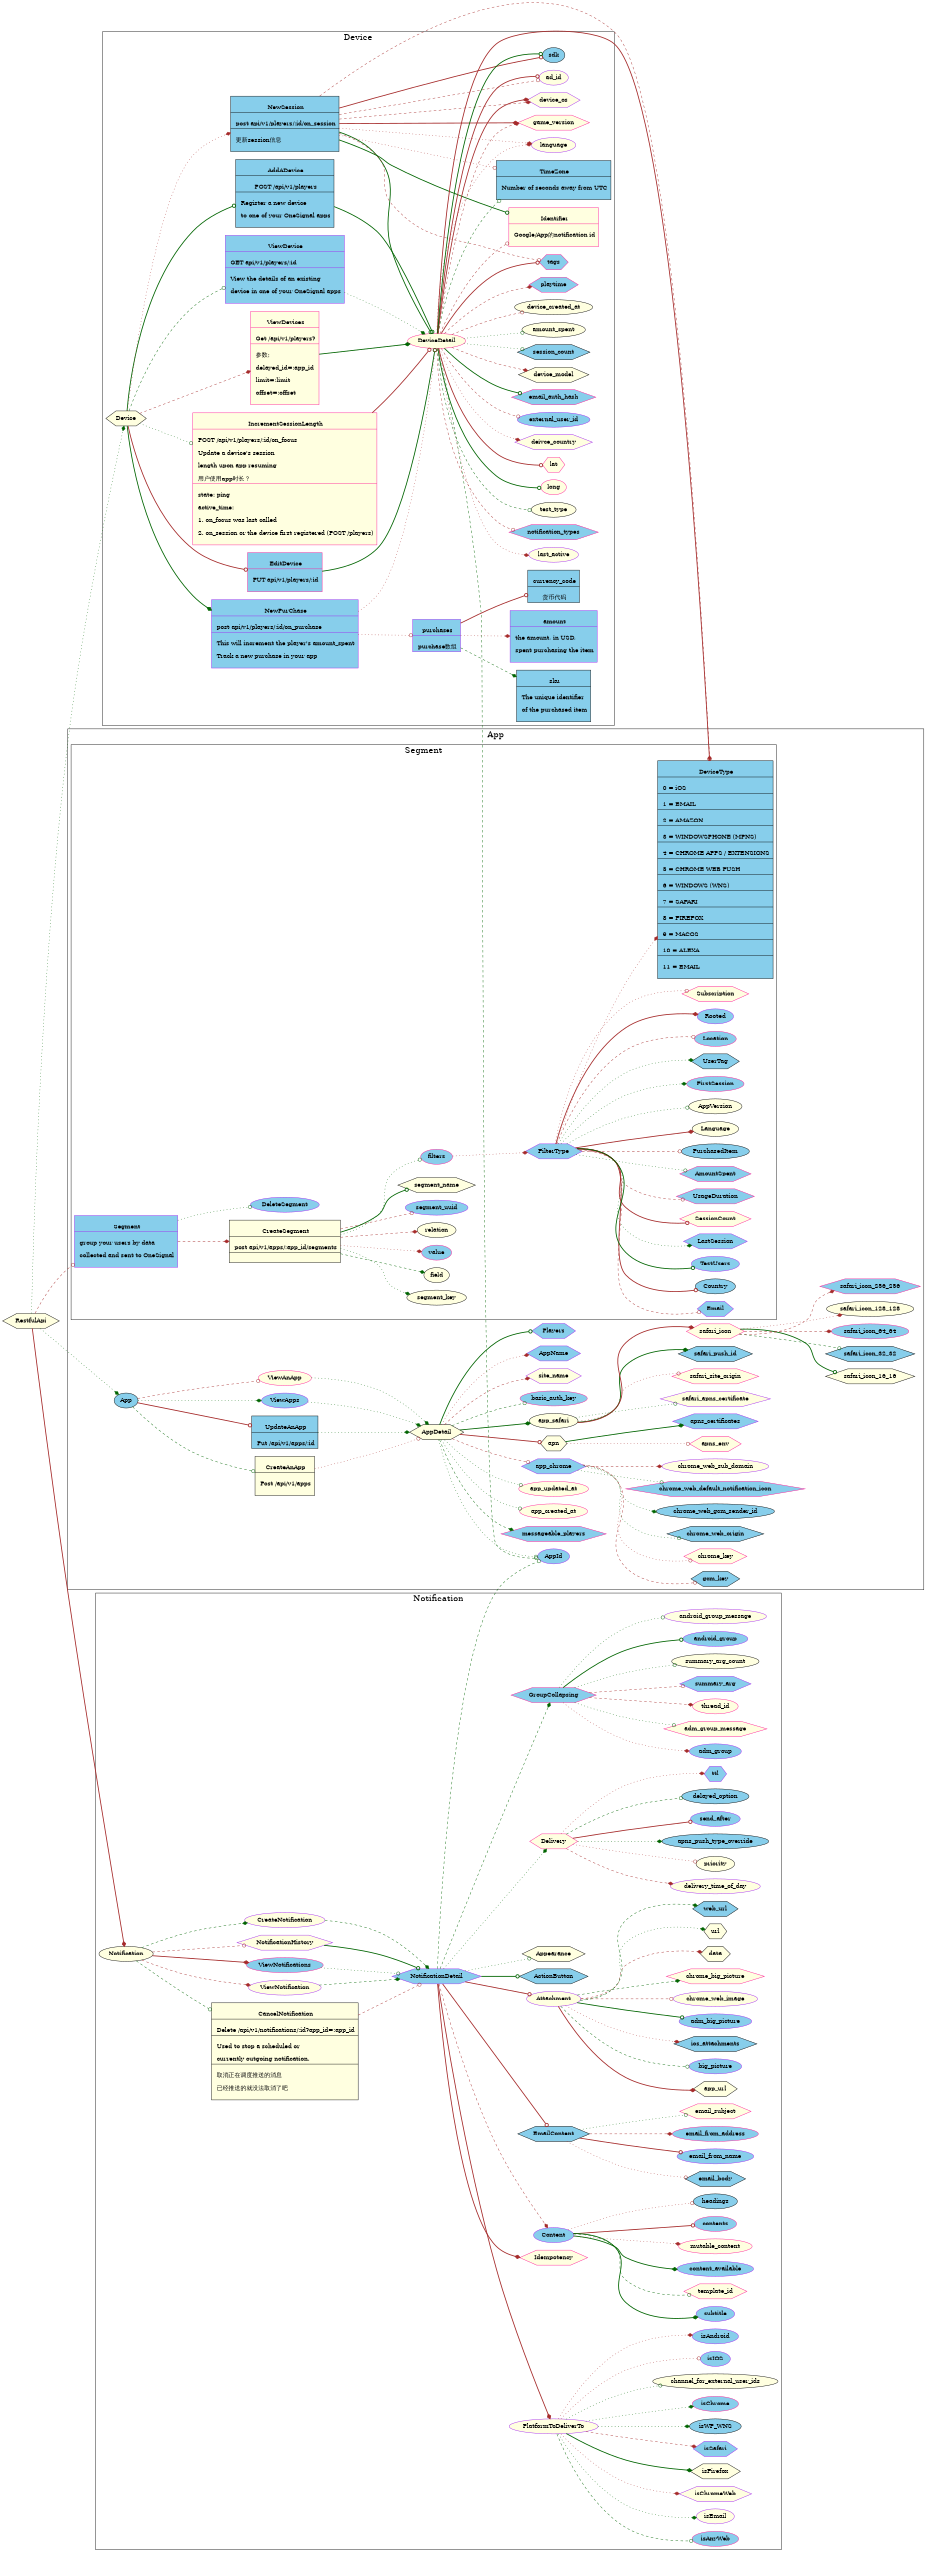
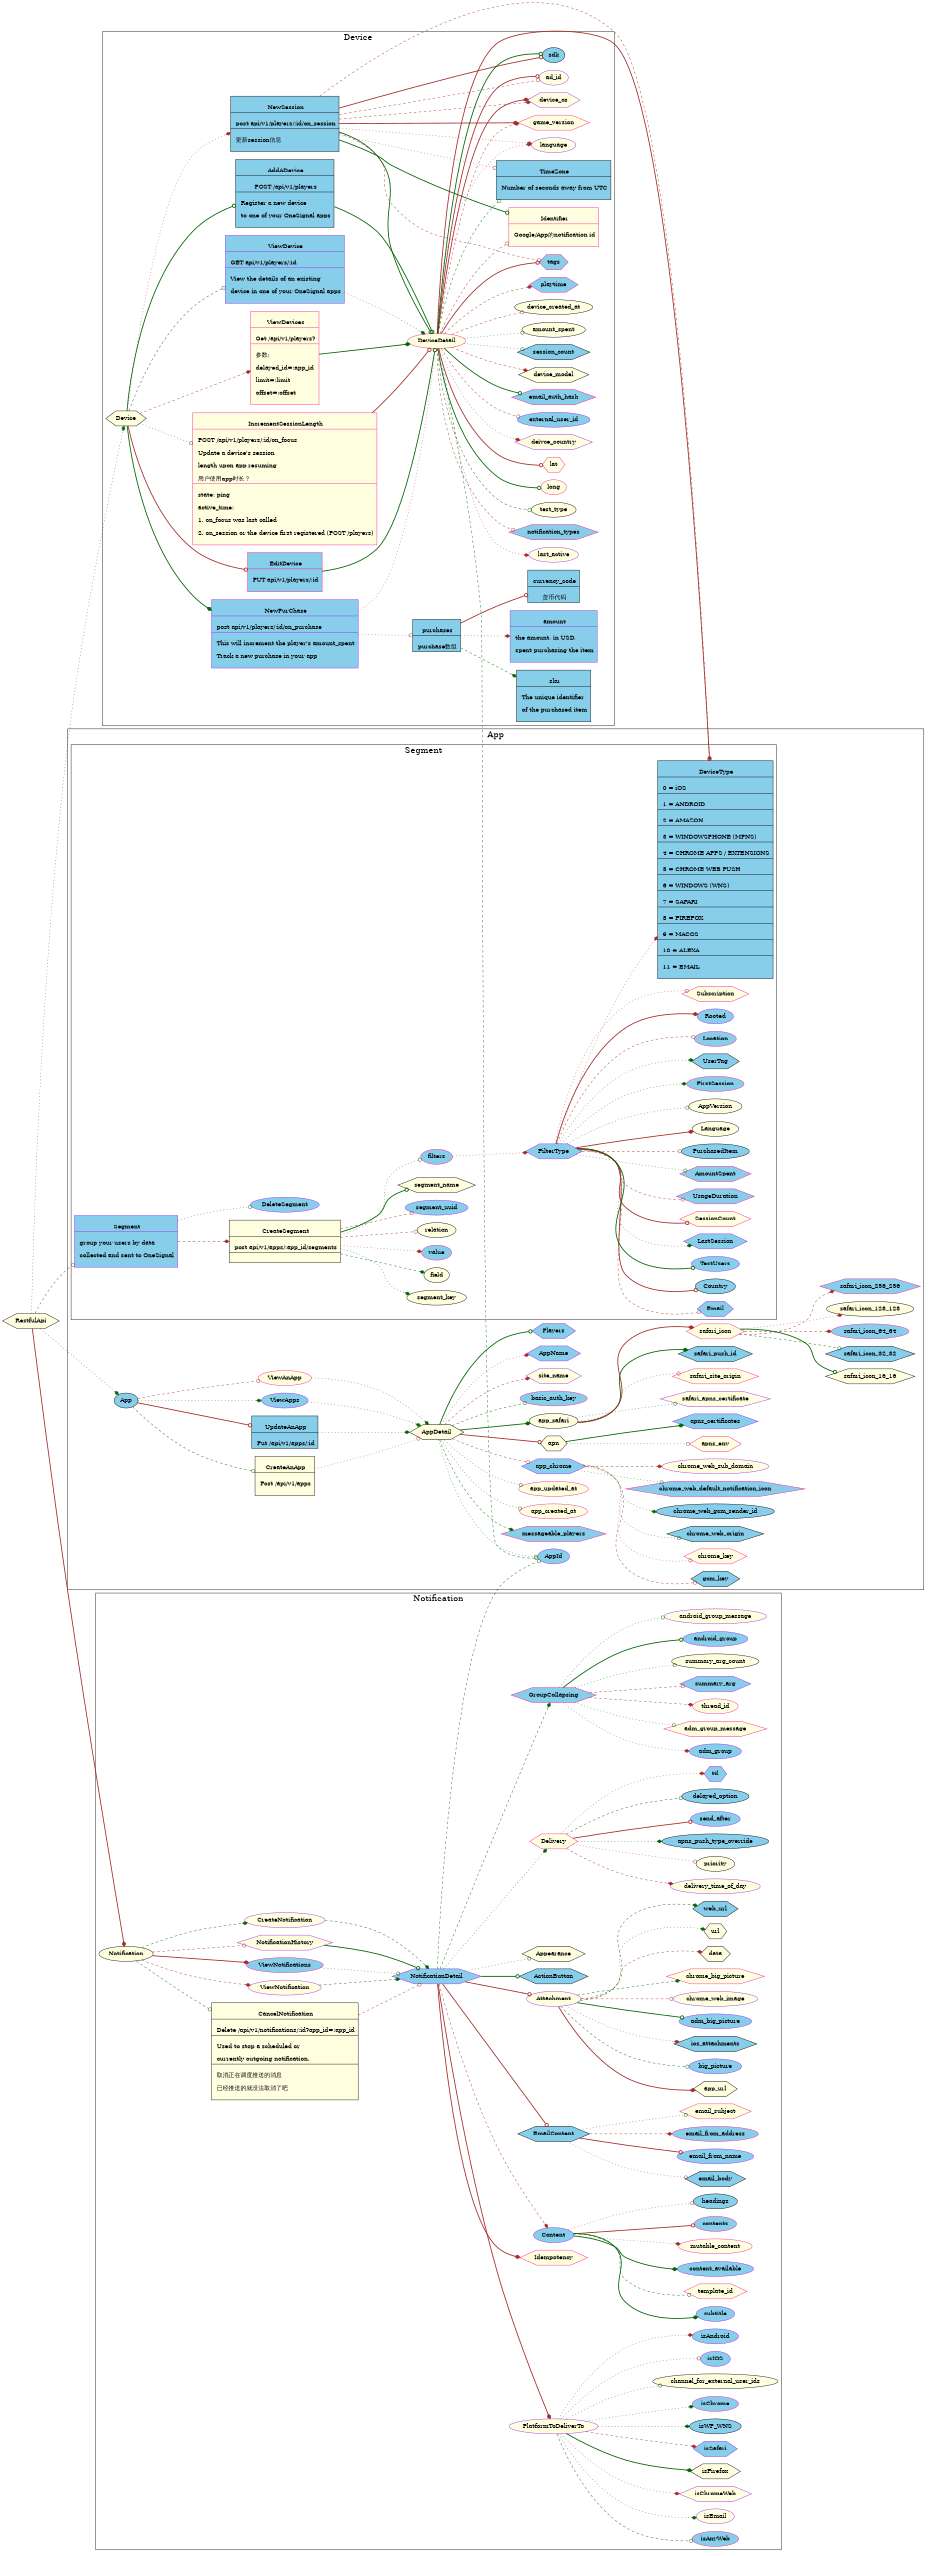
node "purchases": color purple -> black
node "DeviceType": text "1 = EMAIL" -> "1 = ANDROID"
edge "CreateSegment" -> "relation": arrowhead diamond -> odot
